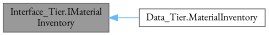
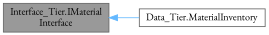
node "Interface_Tier.IMaterial Inventory": label "Interface_Tier.IMaterial Inventory" -> "Interface_Tier.IMaterial Interface"
